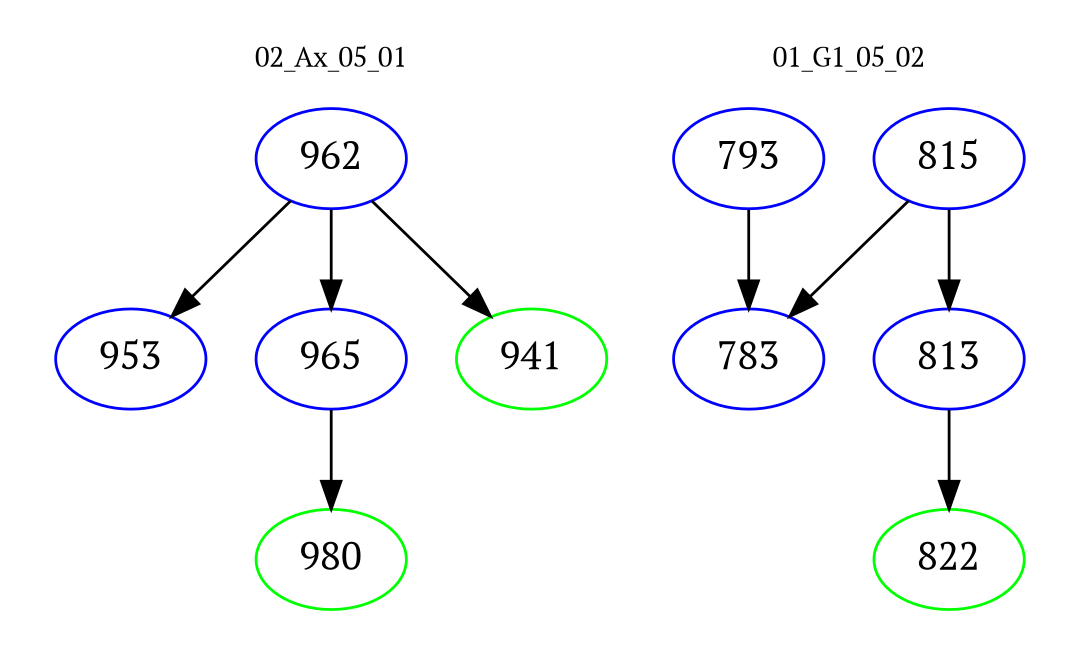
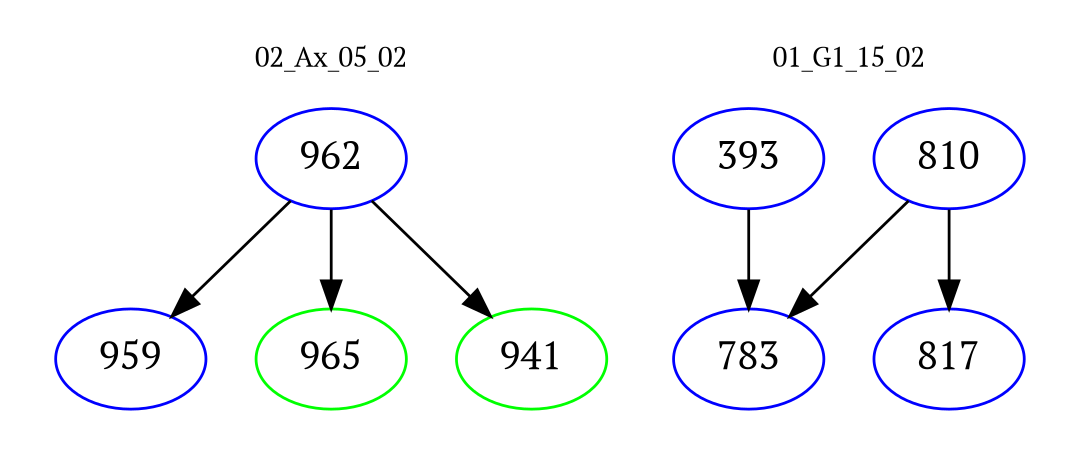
cluster "02_Ax_05_01": label "02_Ax_05_01" -> "02_Ax_05_02"
cluster "01_G1_05_02": label "01_G1_05_02" -> "01_G1_15_02"
node "793": label "793" -> "393"
node "815": label "815" -> "810"
node "953": label "953" -> "959"
node "965": color blue -> green
node "813": label "813" -> "817"
node "980": removed
node "822": removed
